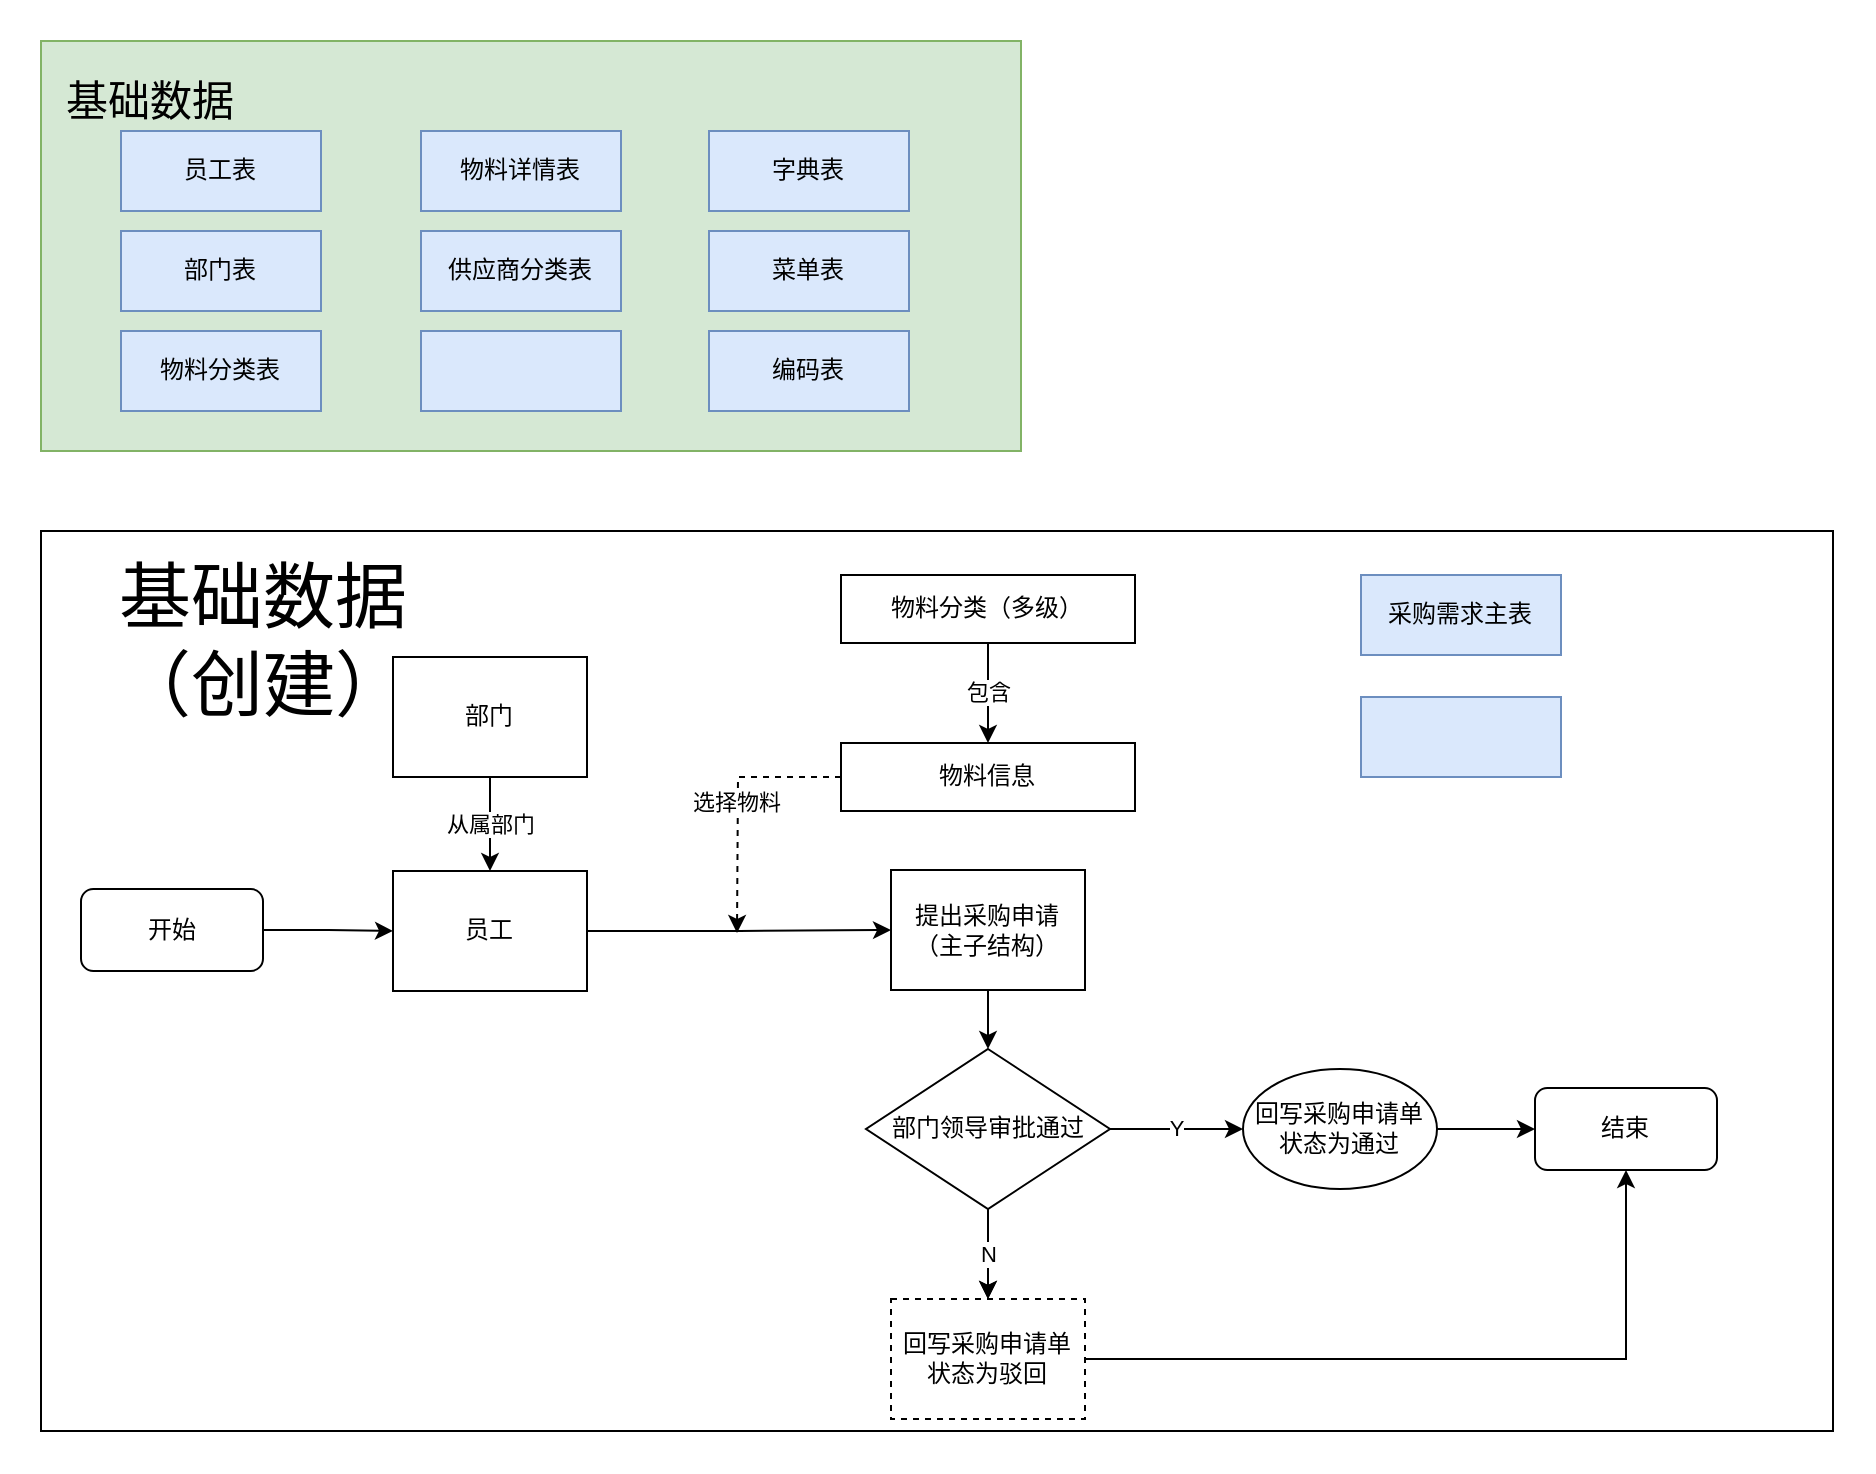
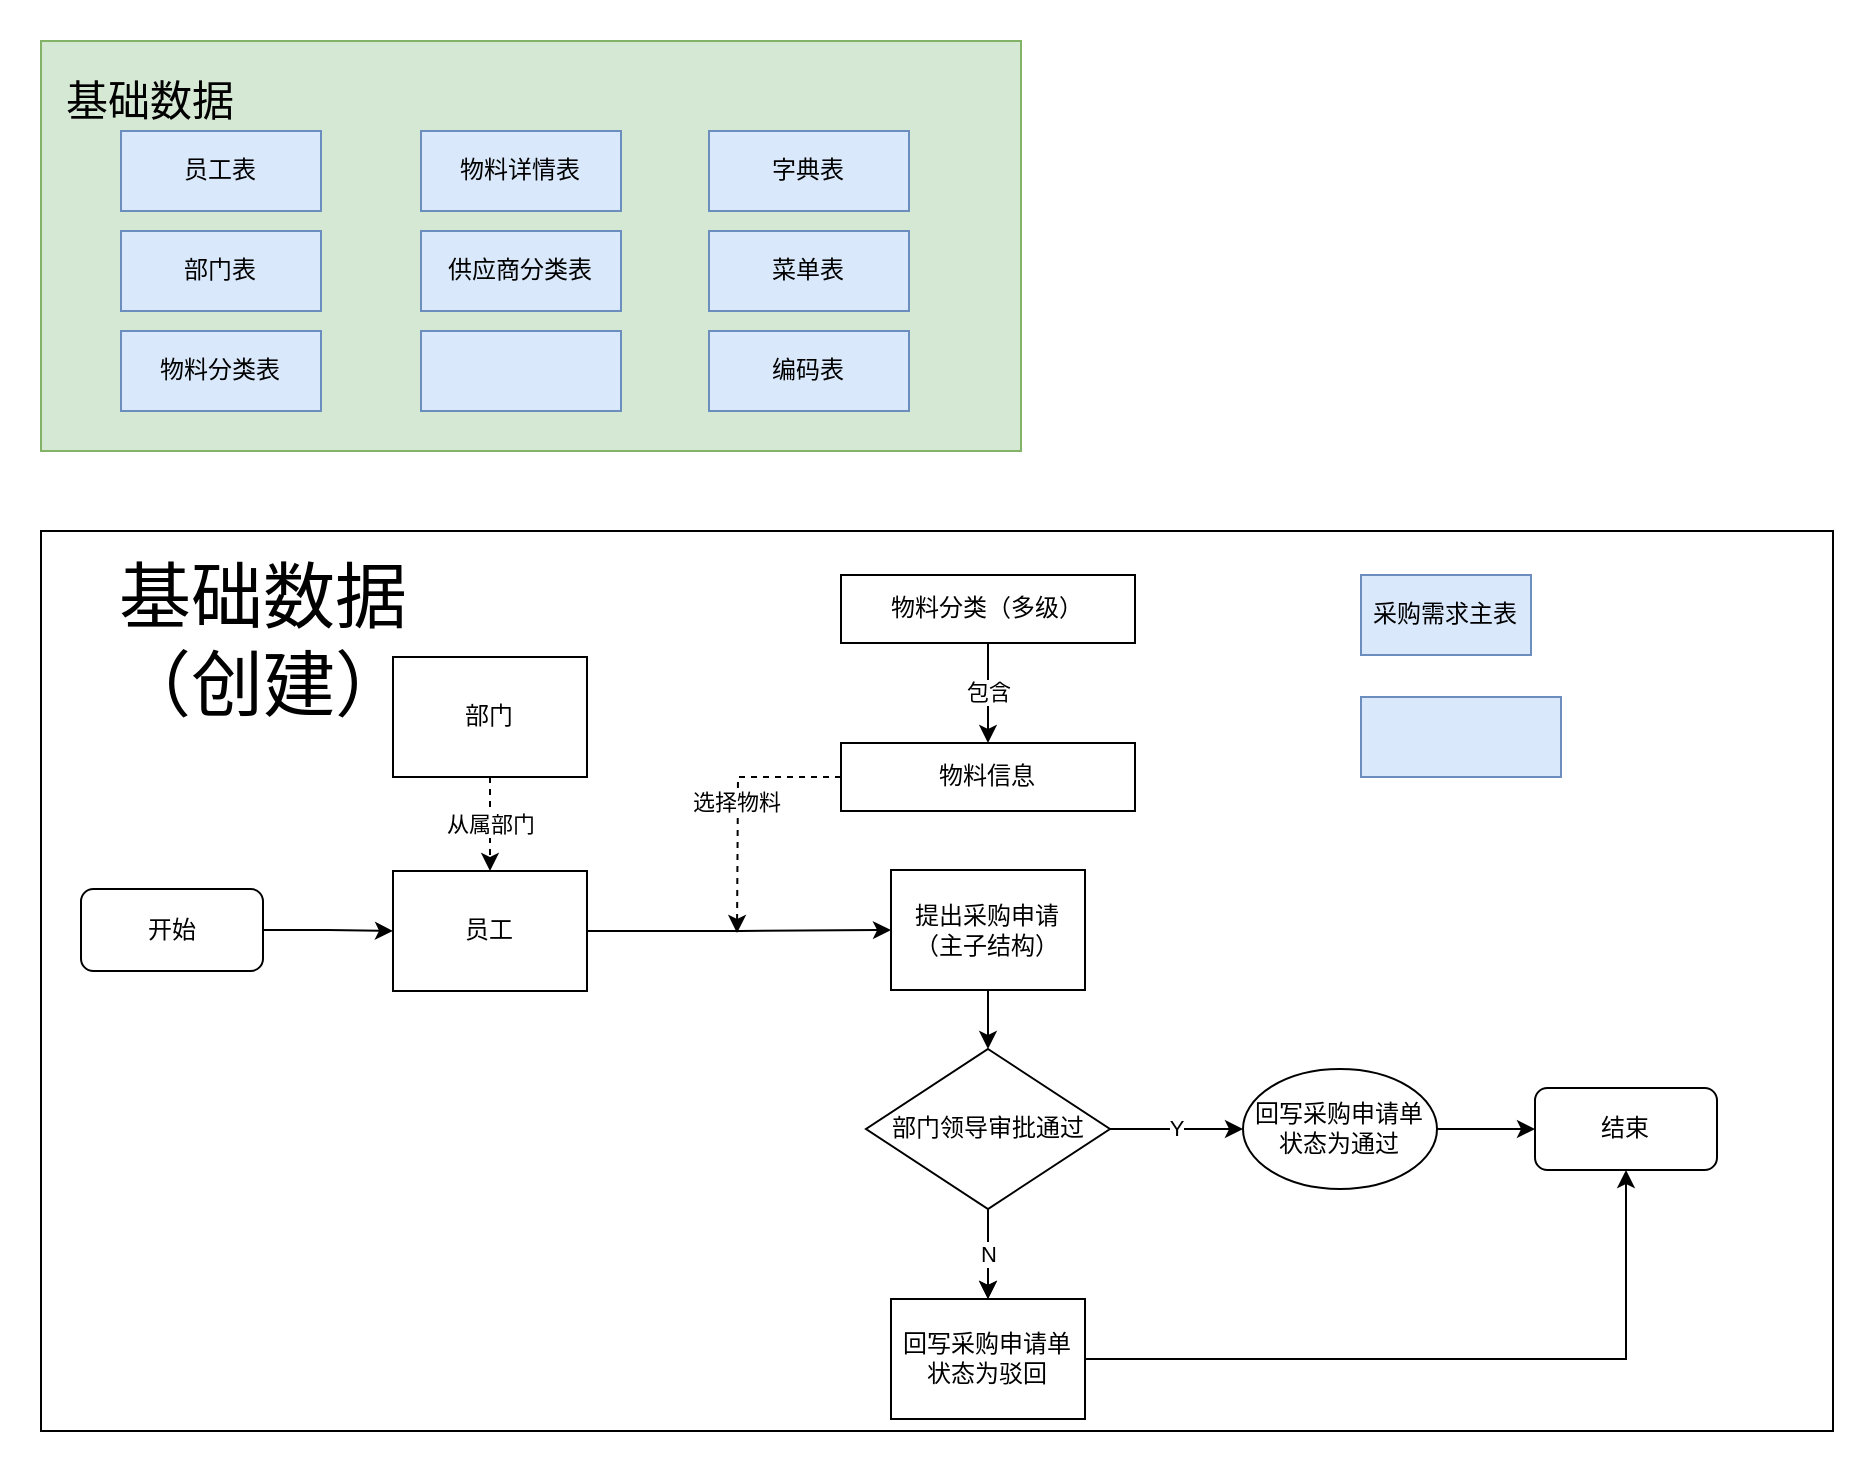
node "采购需求主表": size 200x80 -> 170x80
edge "部门" -> "员工": style solid -> dashed
node "回写采购申请单状态为驳回": style dashed -> solid
